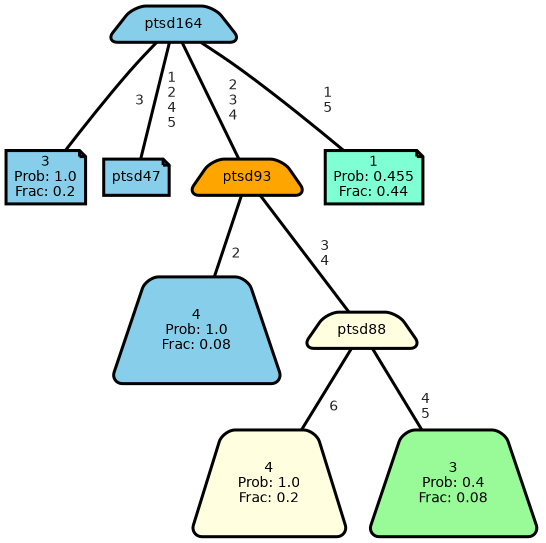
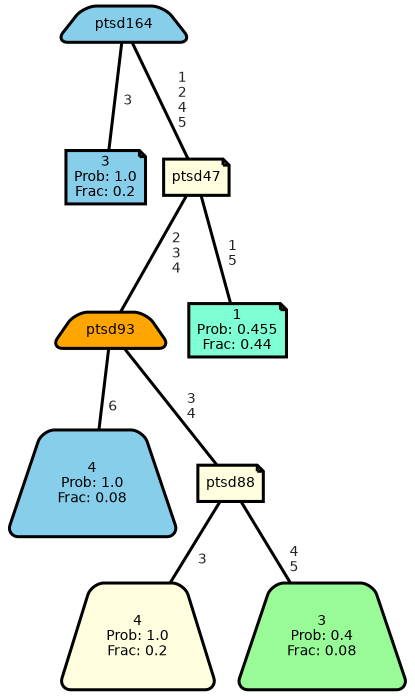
edge "ptsd164" -- "1 Prob: 0.455 Frac: 0.44": now "ptsd47" -- "1 Prob: 0.455 Frac: 0.44"
edge "ptsd164" -- "ptsd93": now "ptsd47" -- "ptsd93"
node "ptsd47": fillcolor skyblue -> lightyellow
edge "ptsd93" -- "4 Prob: 1.0 Frac: 0.08": label " 2" -> " 6"
node "ptsd88": shape trapezium -> note
edge "ptsd88" -- "4 Prob: 1.0 Frac: 0.2": label " 6" -> " 3"
